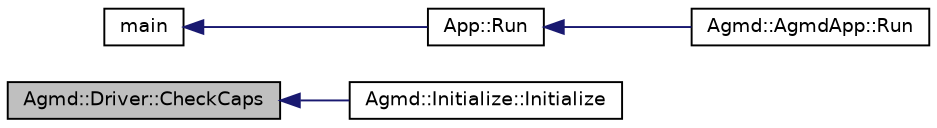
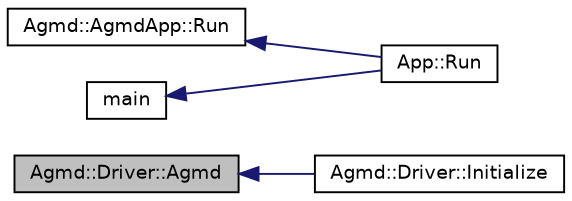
edge "Agmd::AgmdApp::Run" -> "App::Run": reversed
node "Agmd::Driver::CheckCaps": label "Agmd::Driver::CheckCaps" -> "Agmd::Driver::Agmd"
node "Agmd::Initialize::Initialize": label "Agmd::Initialize::Initialize" -> "Agmd::Driver::Initialize"
